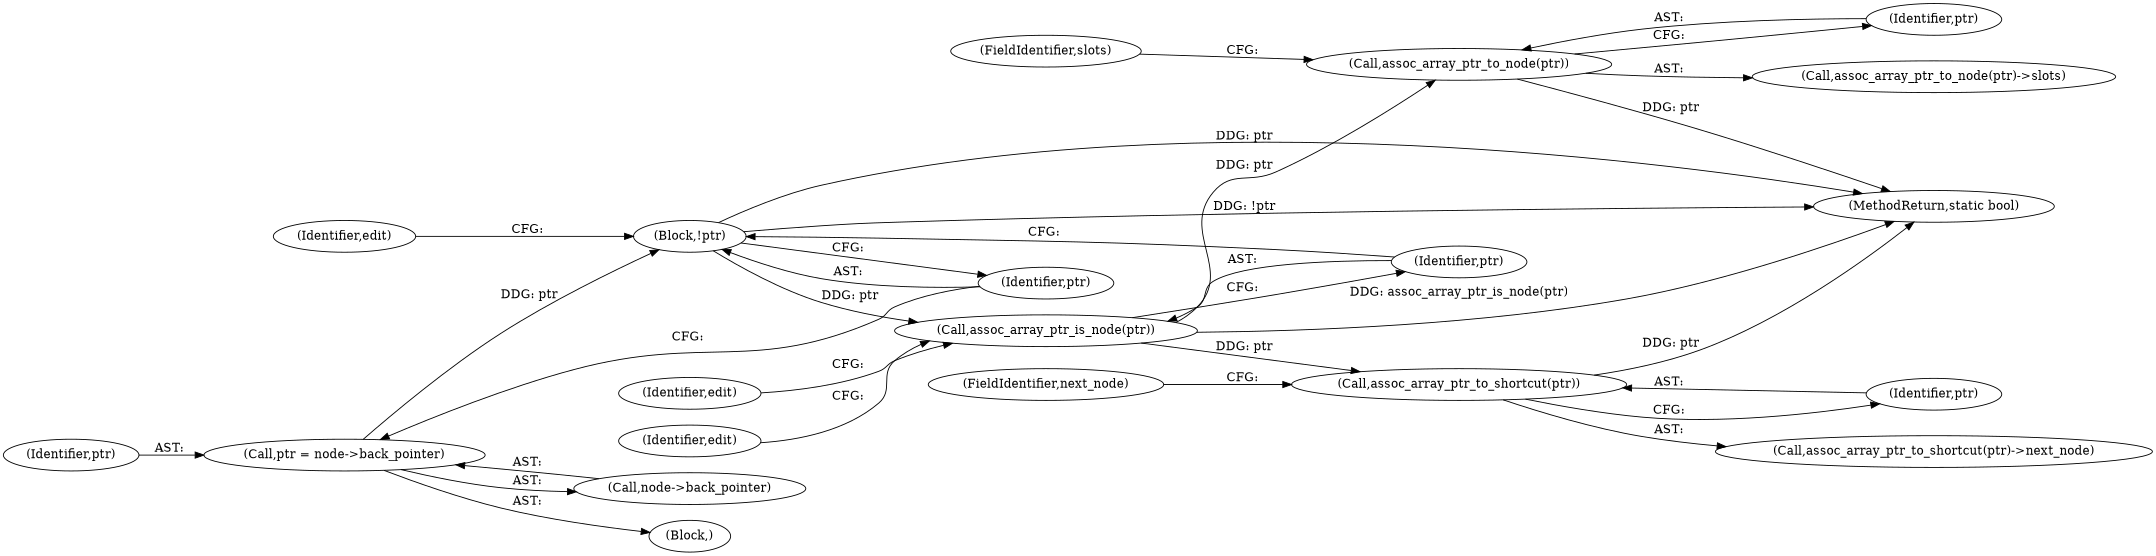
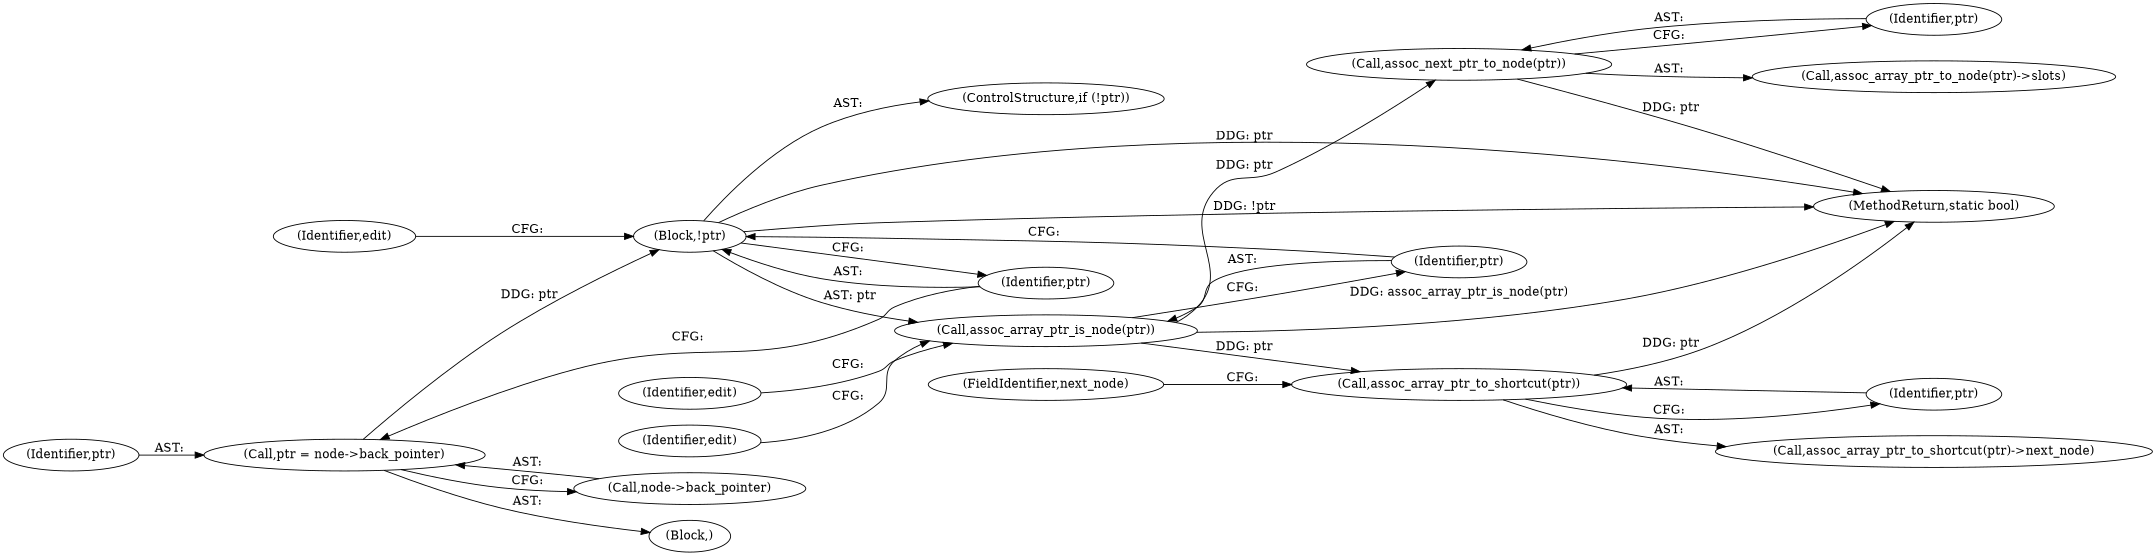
node "(FieldIdentifier,slots)": removed
node "(Call,assoc_array_ptr_to_node(ptr))": label "(Call,assoc_array_ptr_to_node(ptr))" -> "(Call,assoc_next_ptr_to_node(ptr))"
node "(ControlStructure,if (!ptr))": added
edge "(Block,!ptr)" -> "(Call,assoc_array_ptr_is_node(ptr))": label "DDG: ptr" -> "AST: ptr"
edge "(Call,ptr = node->back_pointer)" -> "(Call,node->back_pointer)": label "AST: " -> "CFG: "
